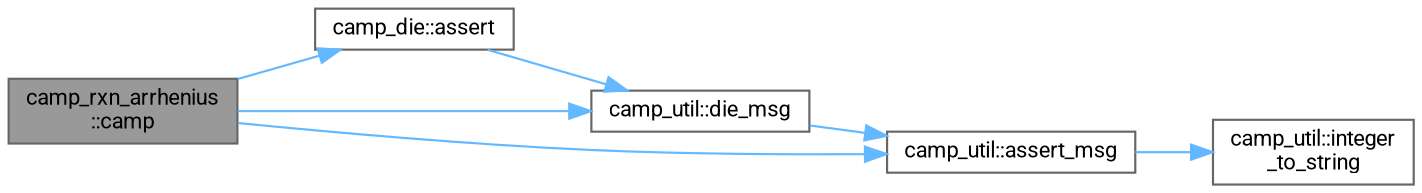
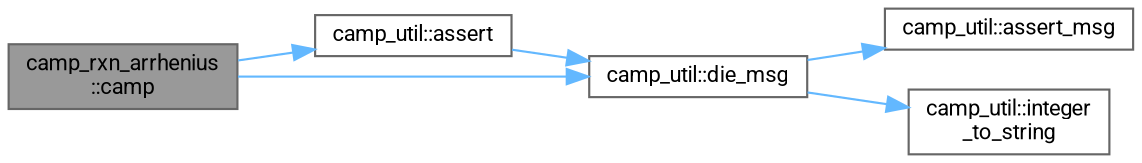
node "camp_die::assert": label "camp_die::assert" -> "camp_util::assert"
edge "camp_rxn_arrhenius ::camp" -> "camp_util::assert_msg": removed
edge "camp_util::assert_msg" -> "camp_util::integer _to_string": now "camp_util::die_msg" -> "camp_util::integer _to_string"
